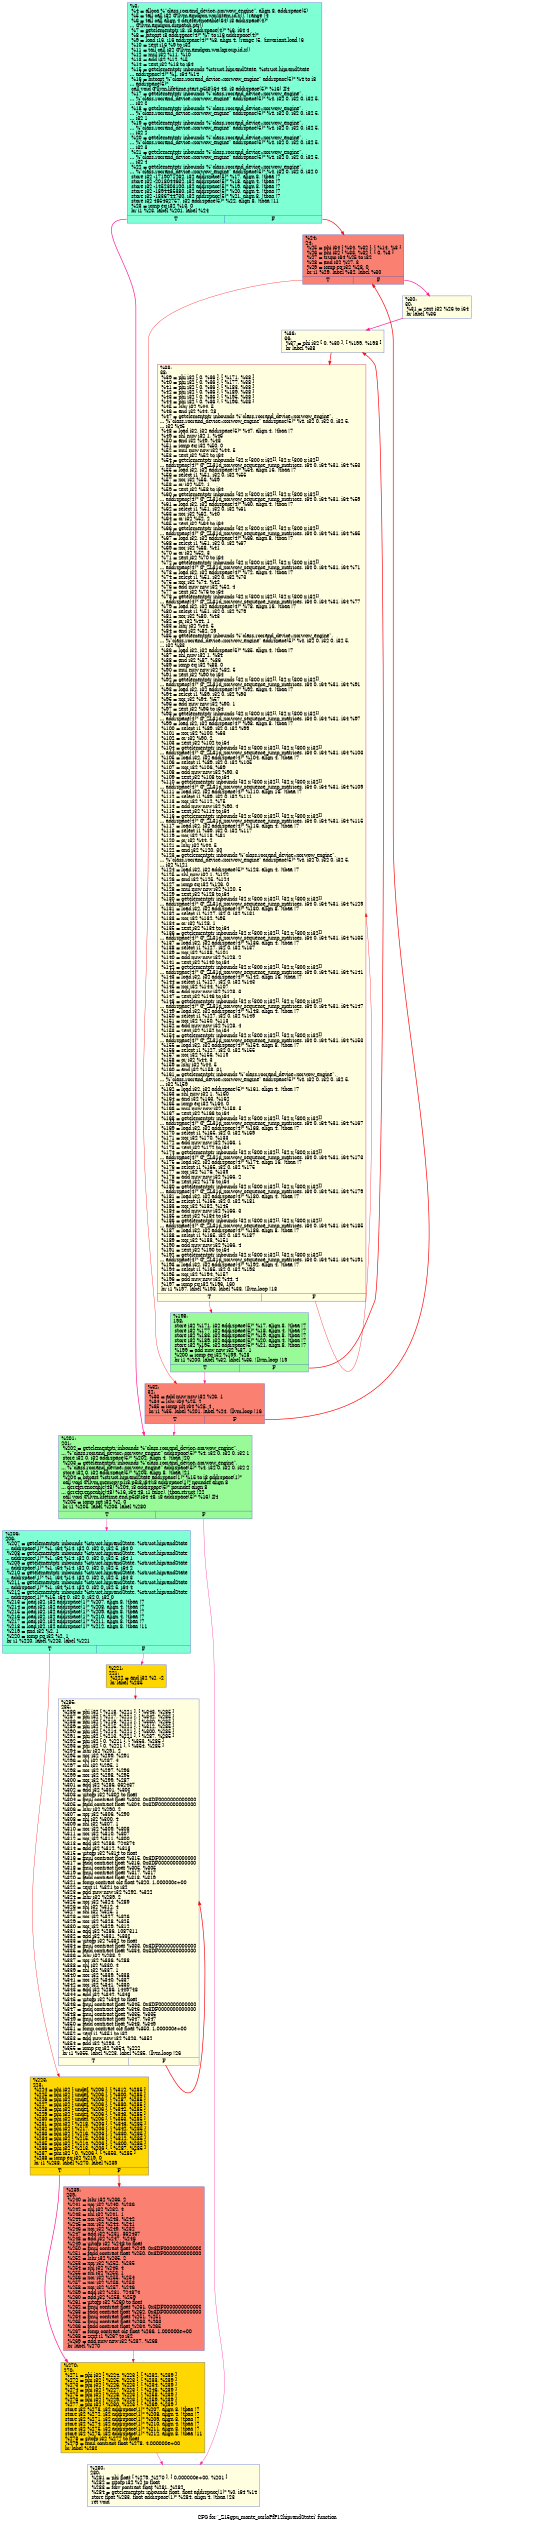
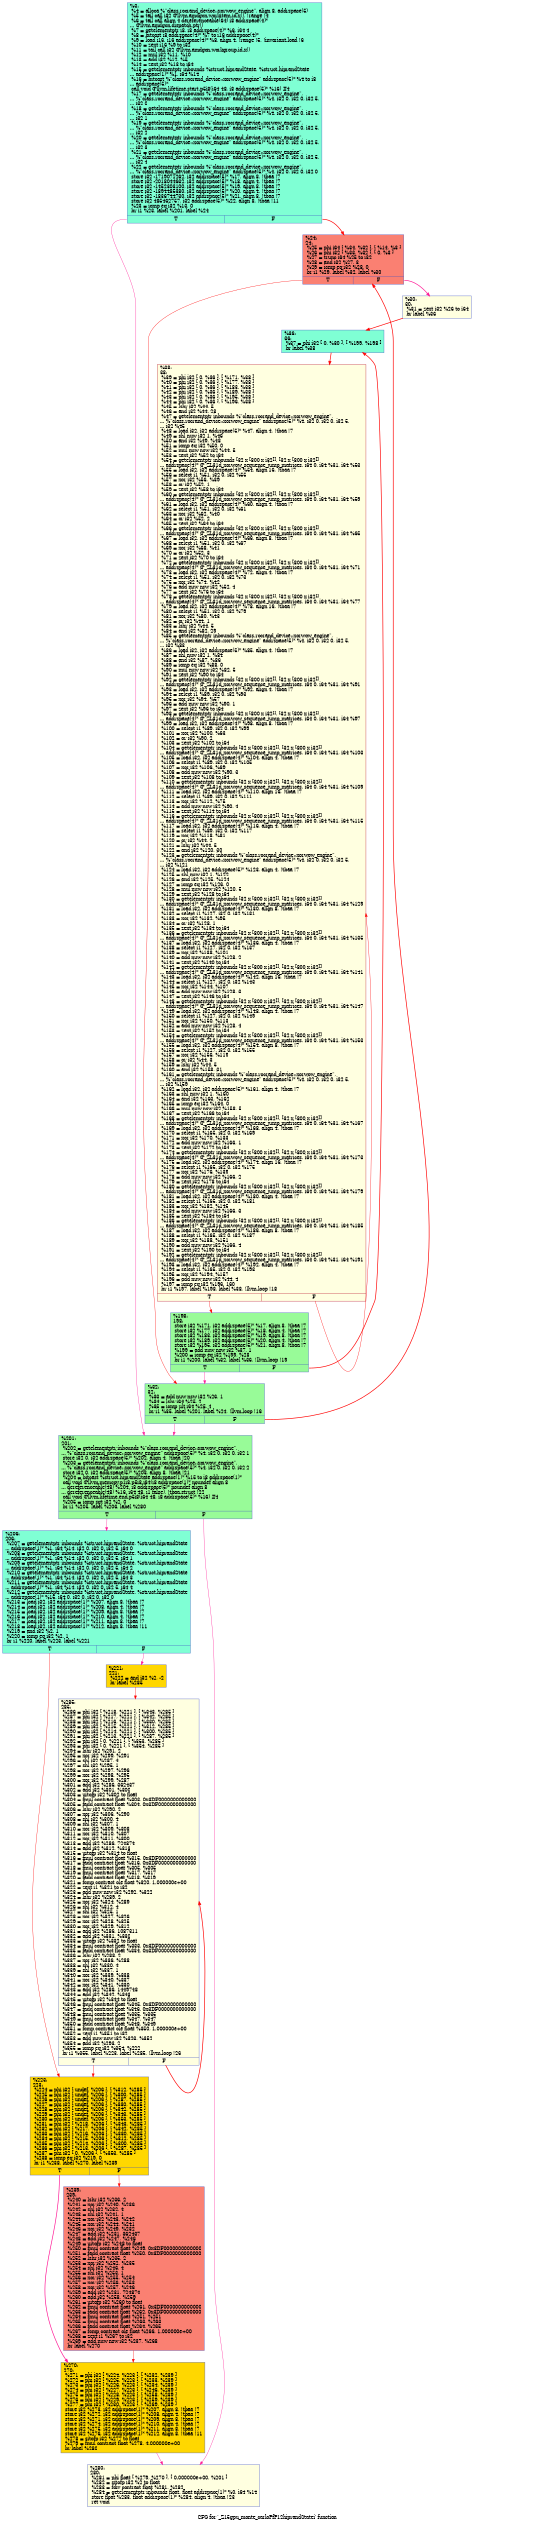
node "%3:": text "... addrspace(4)* %1, i64 %14" -> "... addrspace(1)* %1, i64 %14"
edge "%30:" -> "%36:": color deeppink -> red
node "%36:": fillcolor lightyellow -> aquamarine
edge "%3:" -> "%201:": style bold -> solid
node "%32:": fillcolor salmon -> palegreen
edge "%285:" -> "%223:": added
edge "%223:" -> "%239:": style bold -> solid
